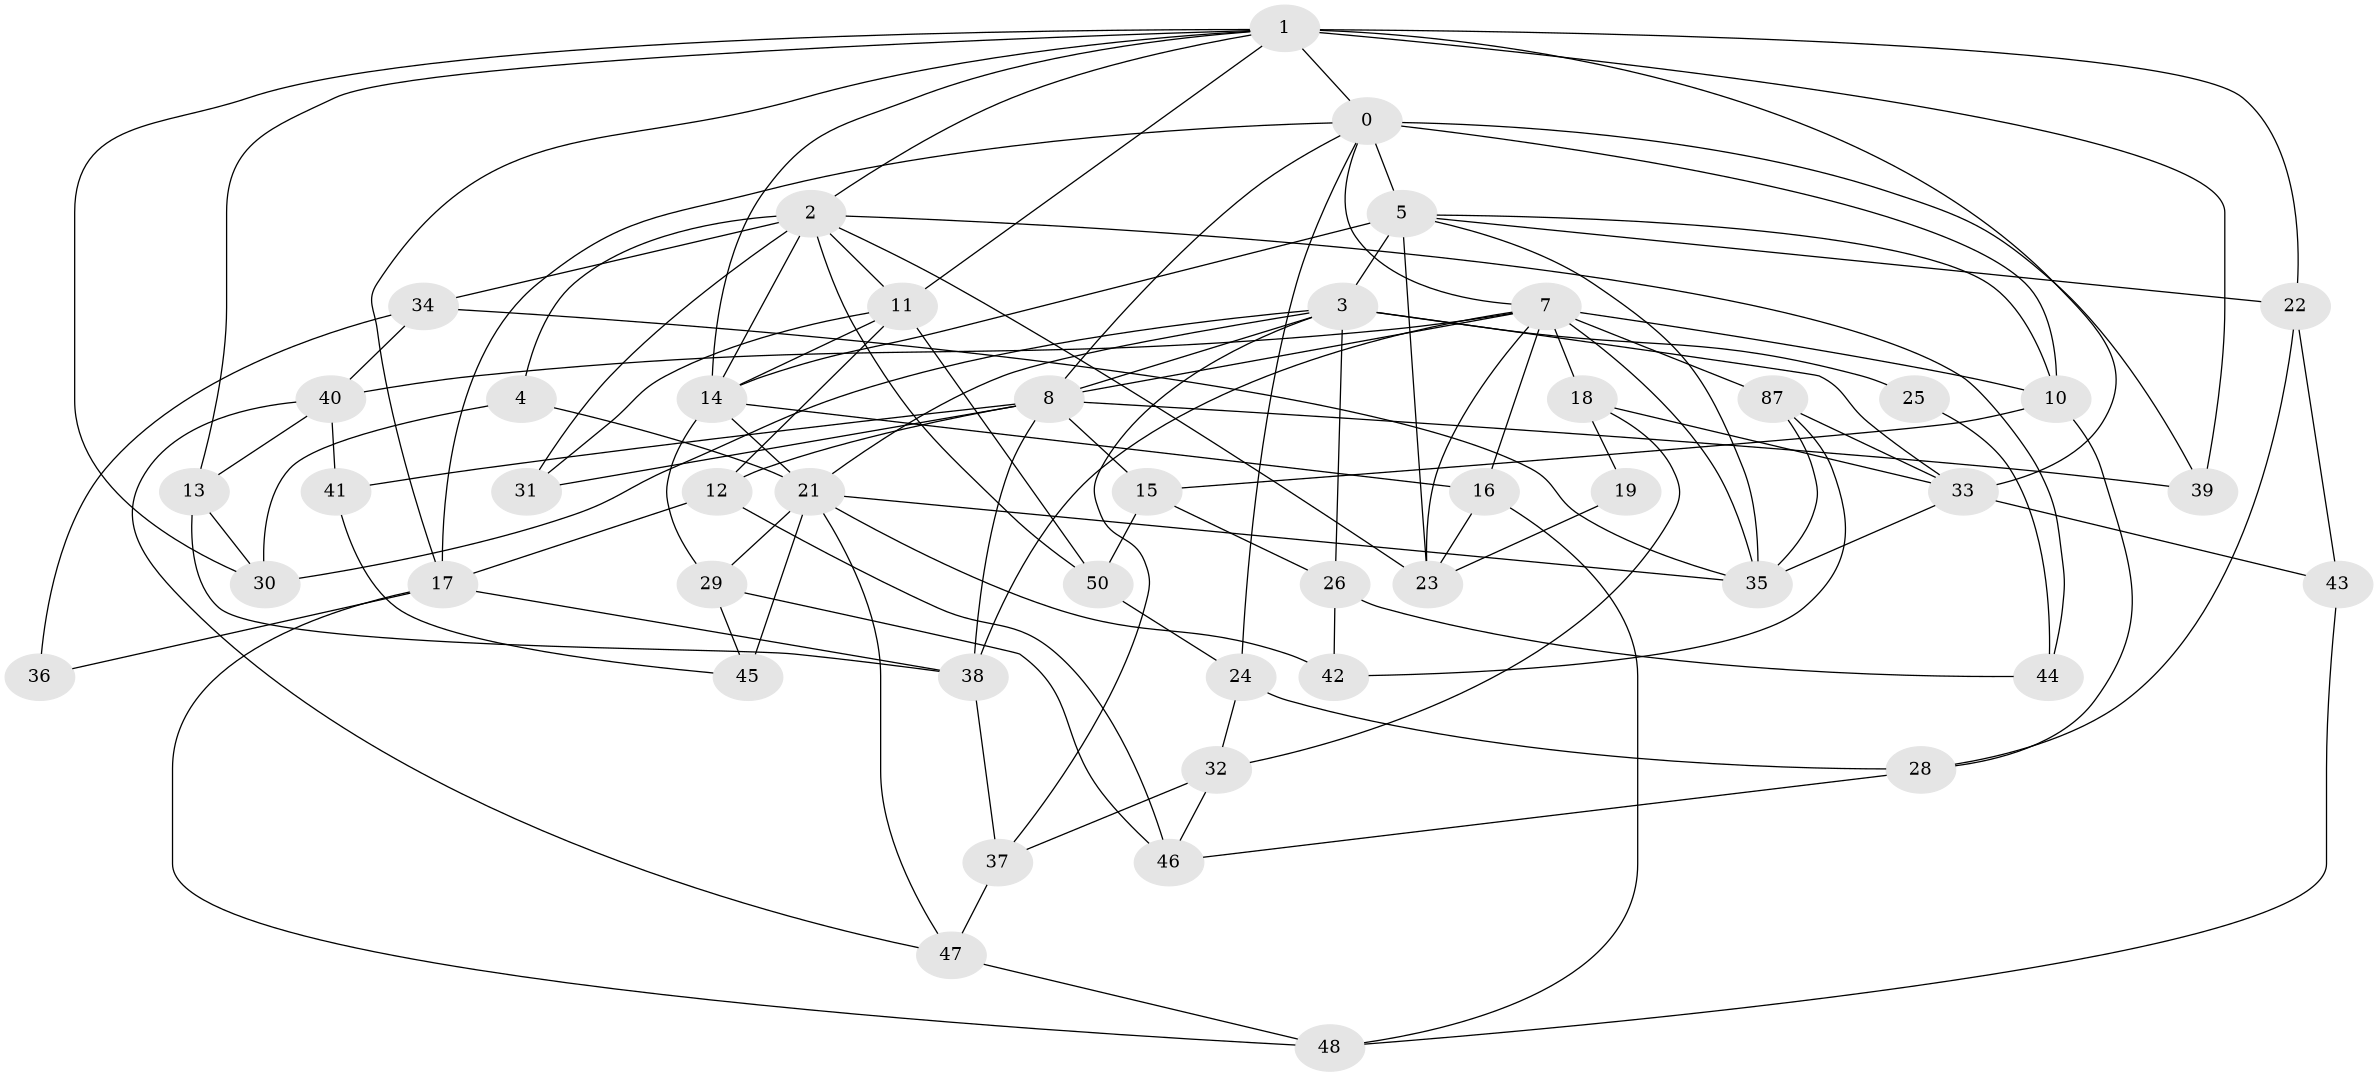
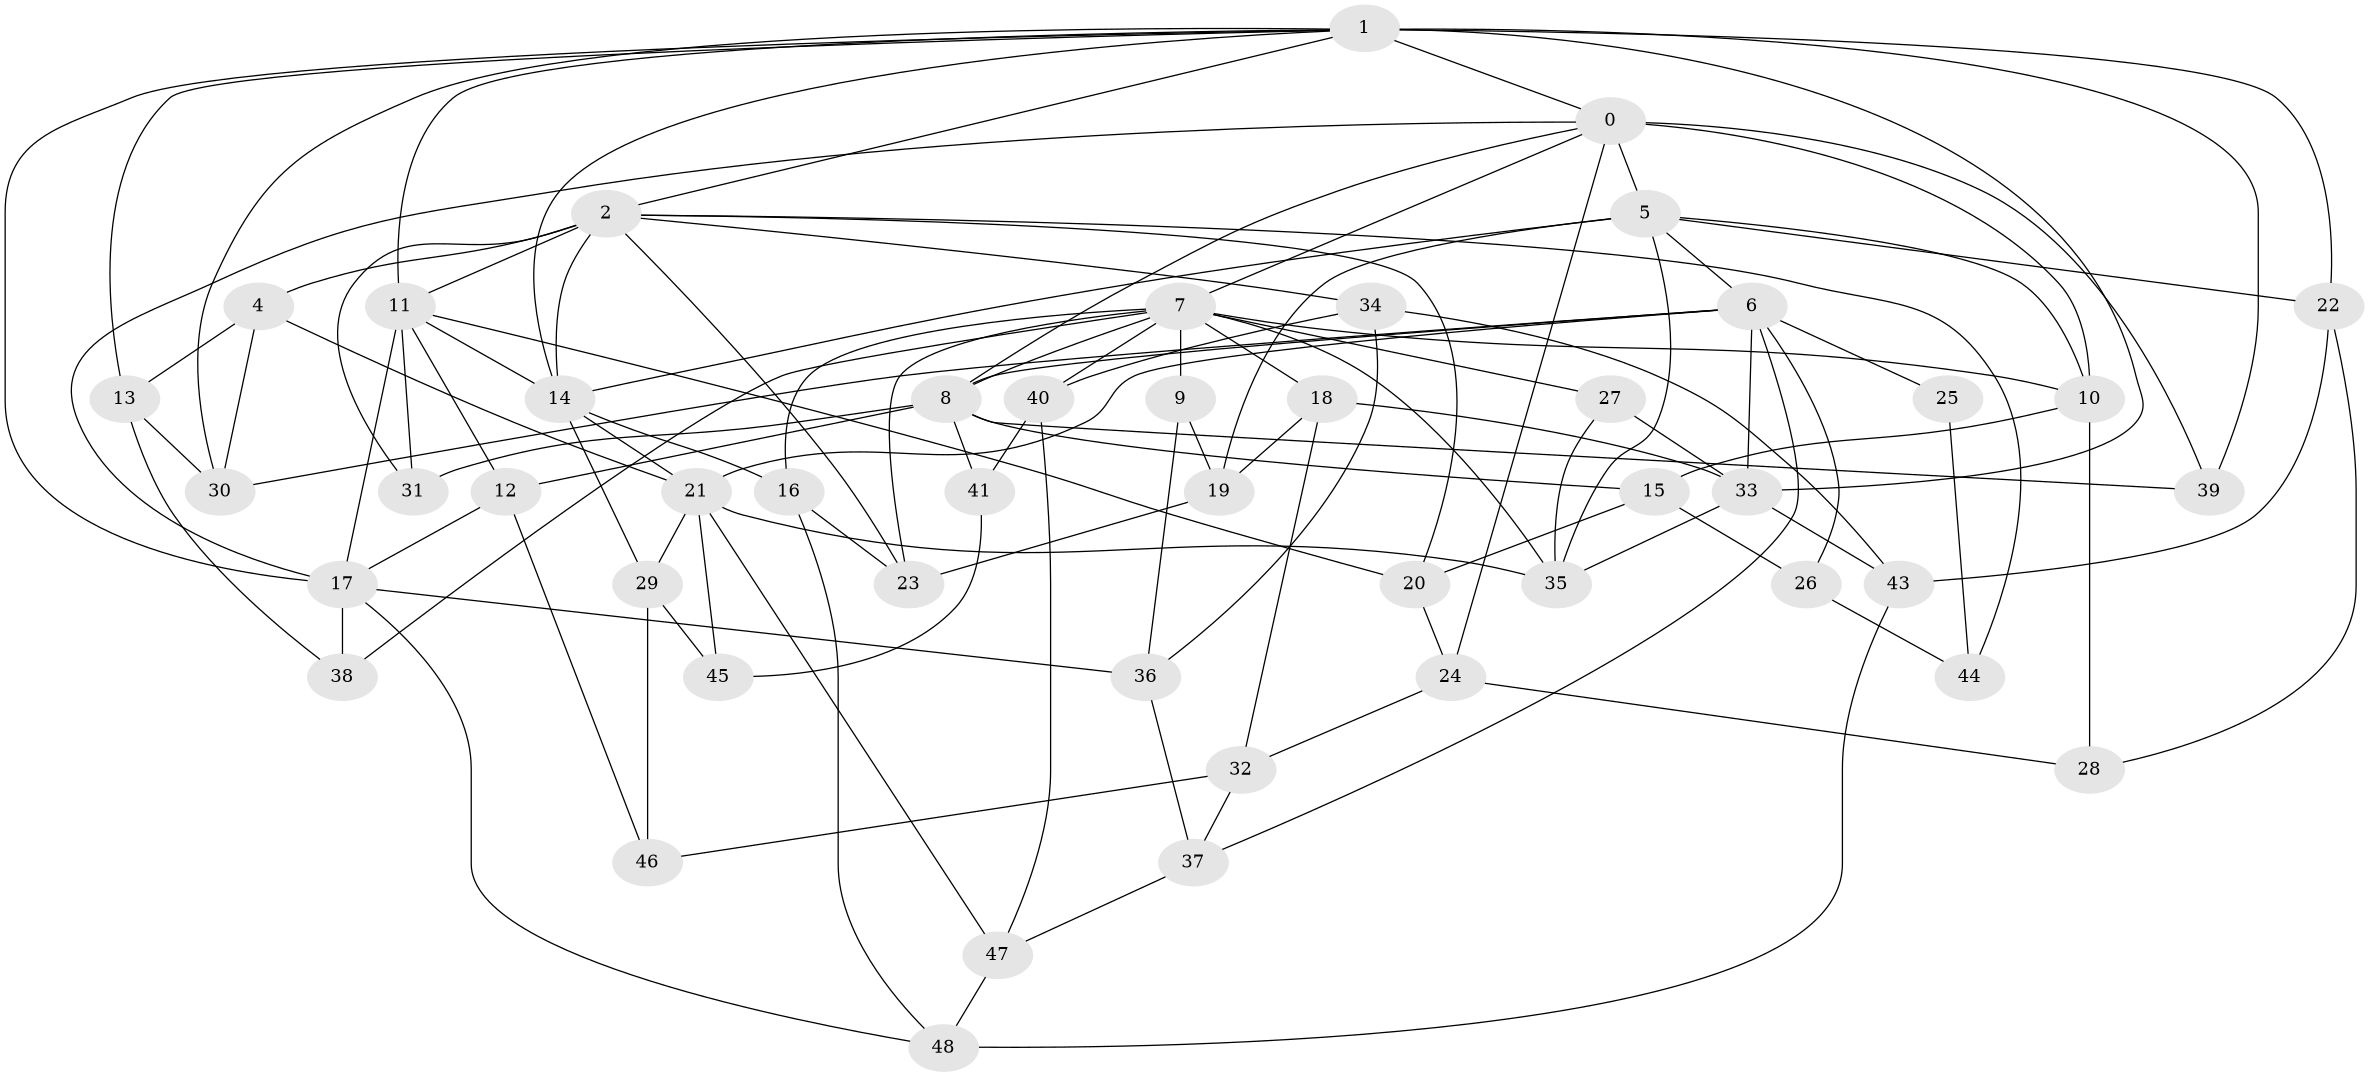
node "3": label "3" -> "6"
edge "34" -- "35": now "34" -- "43"
node "9": added
edge "5" -- "23": now "5" -- "19"
node "87": label "87" -> "27"
edge "40" -- "13": now "4" -- "13"
edge "11" -- "17": added
edge "8" -- "38": removed
node "50": label "50" -> "20"
node "42": removed
edge "38" -- "37": now "36" -- "37"
edge "28" -- "46": removed
